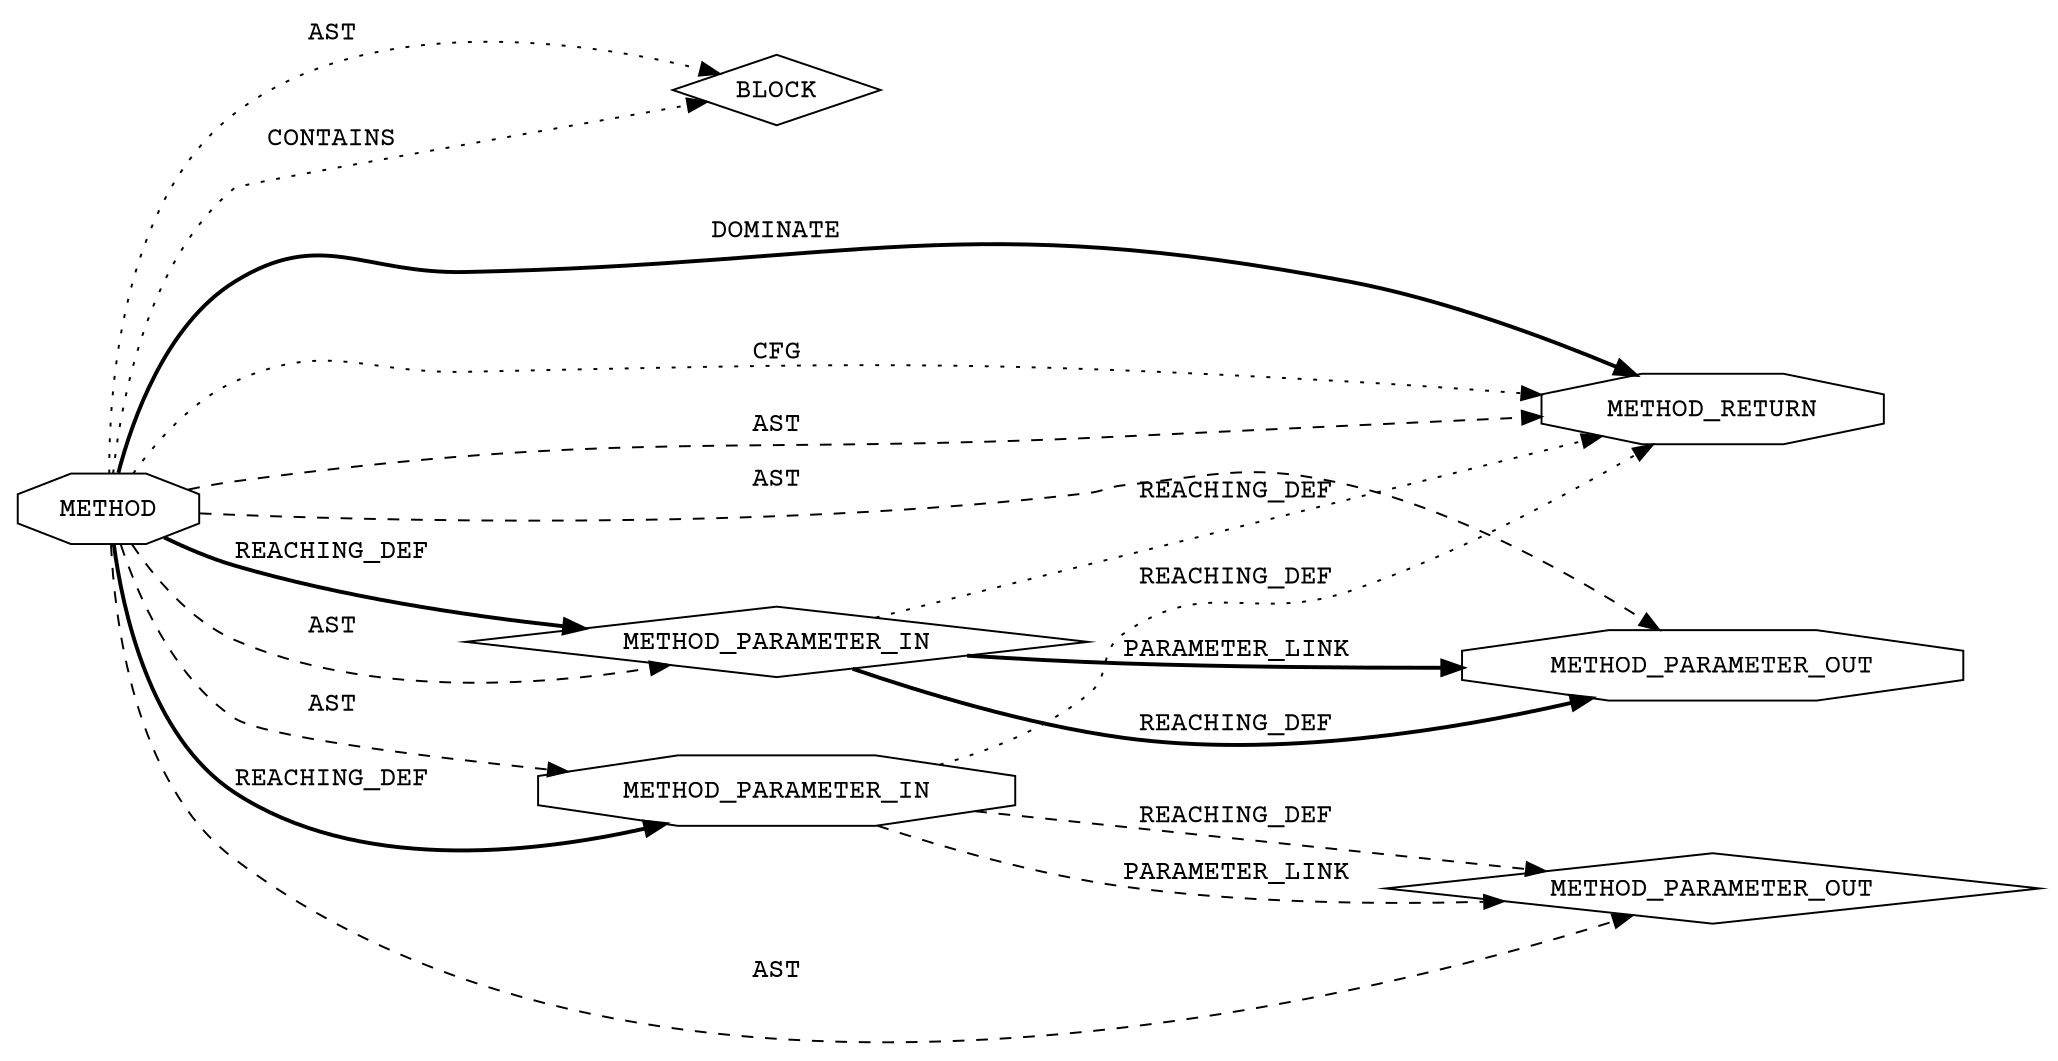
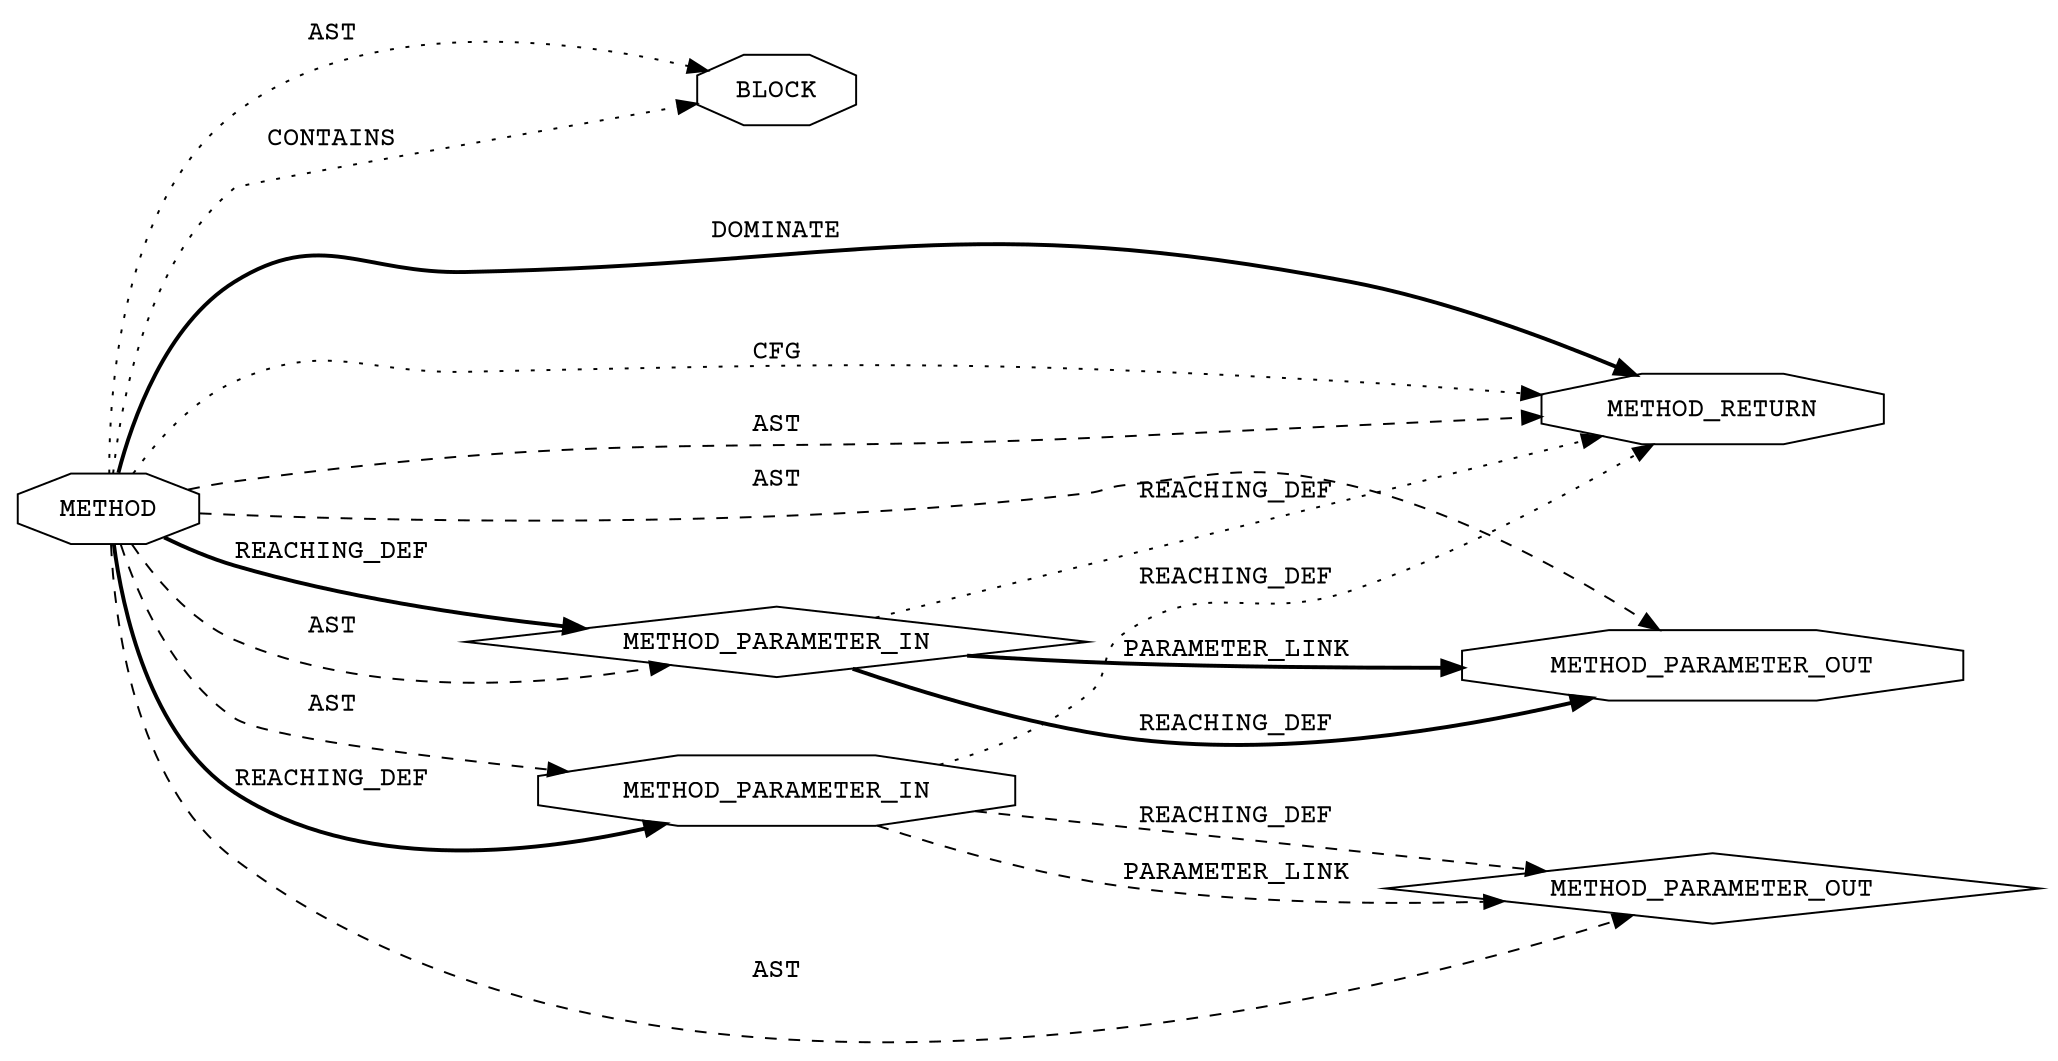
node "BLOCK": shape diamond -> octagon
